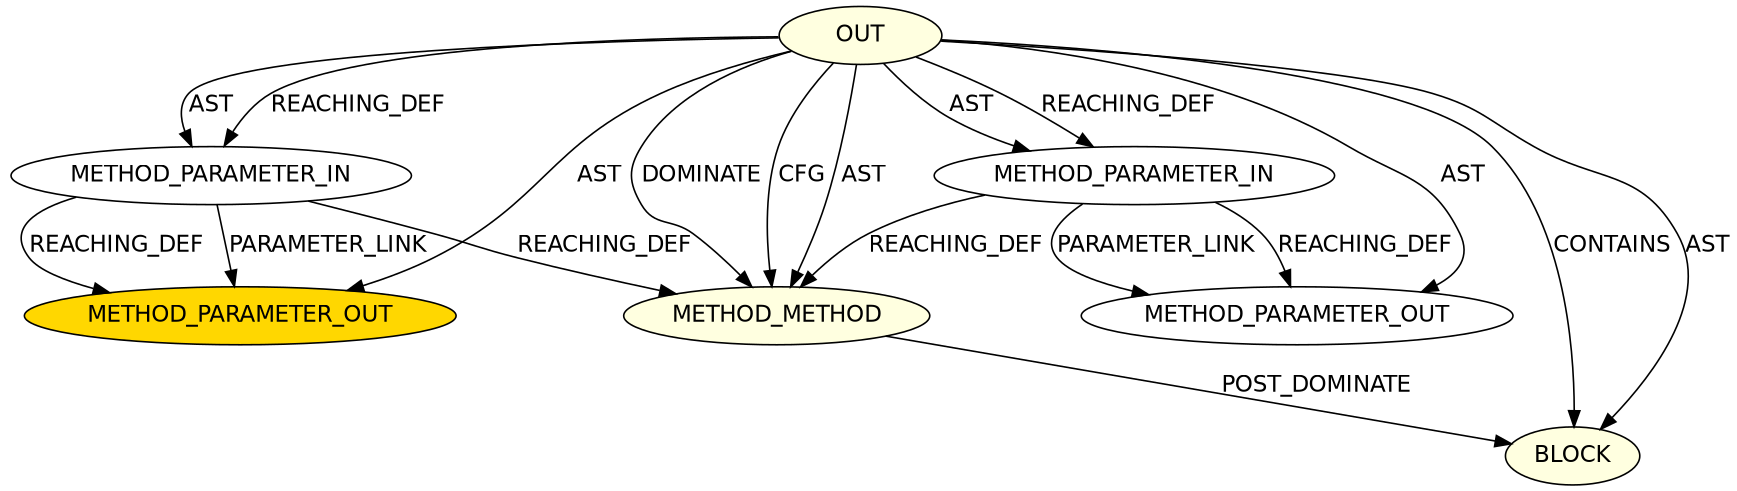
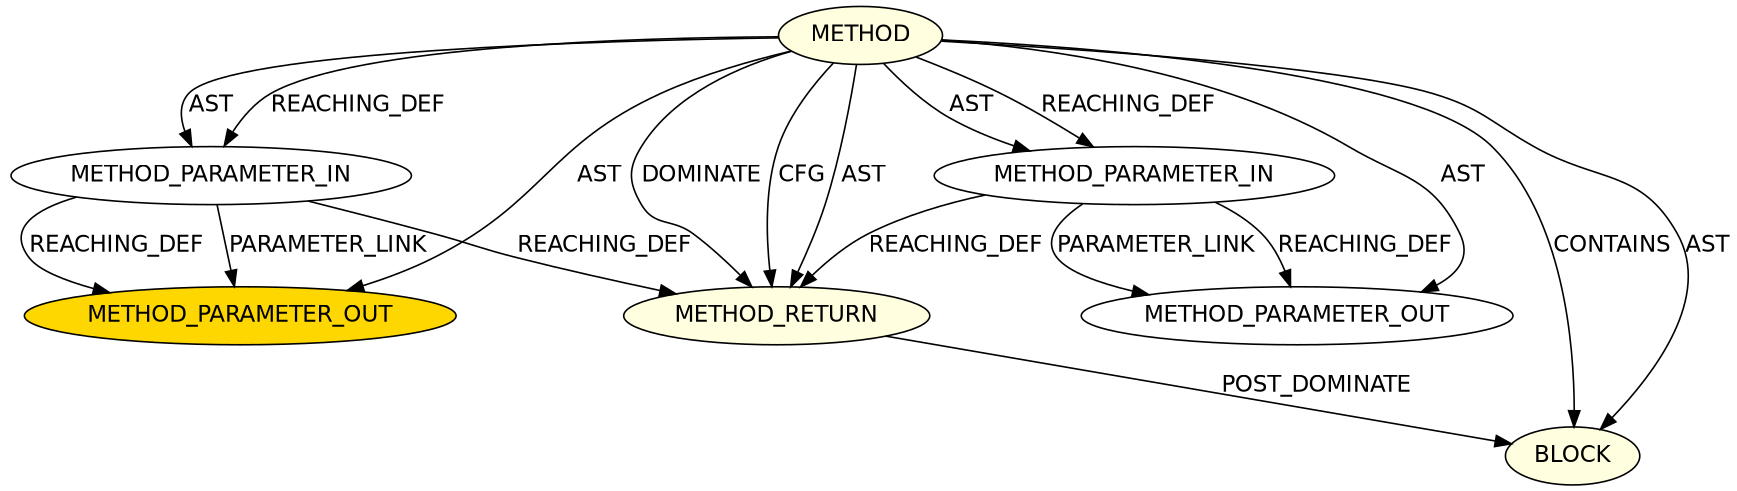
node "OUT": label "OUT" -> "METHOD"
node "METHOD_METHOD": label "METHOD_METHOD" -> "METHOD_RETURN"
